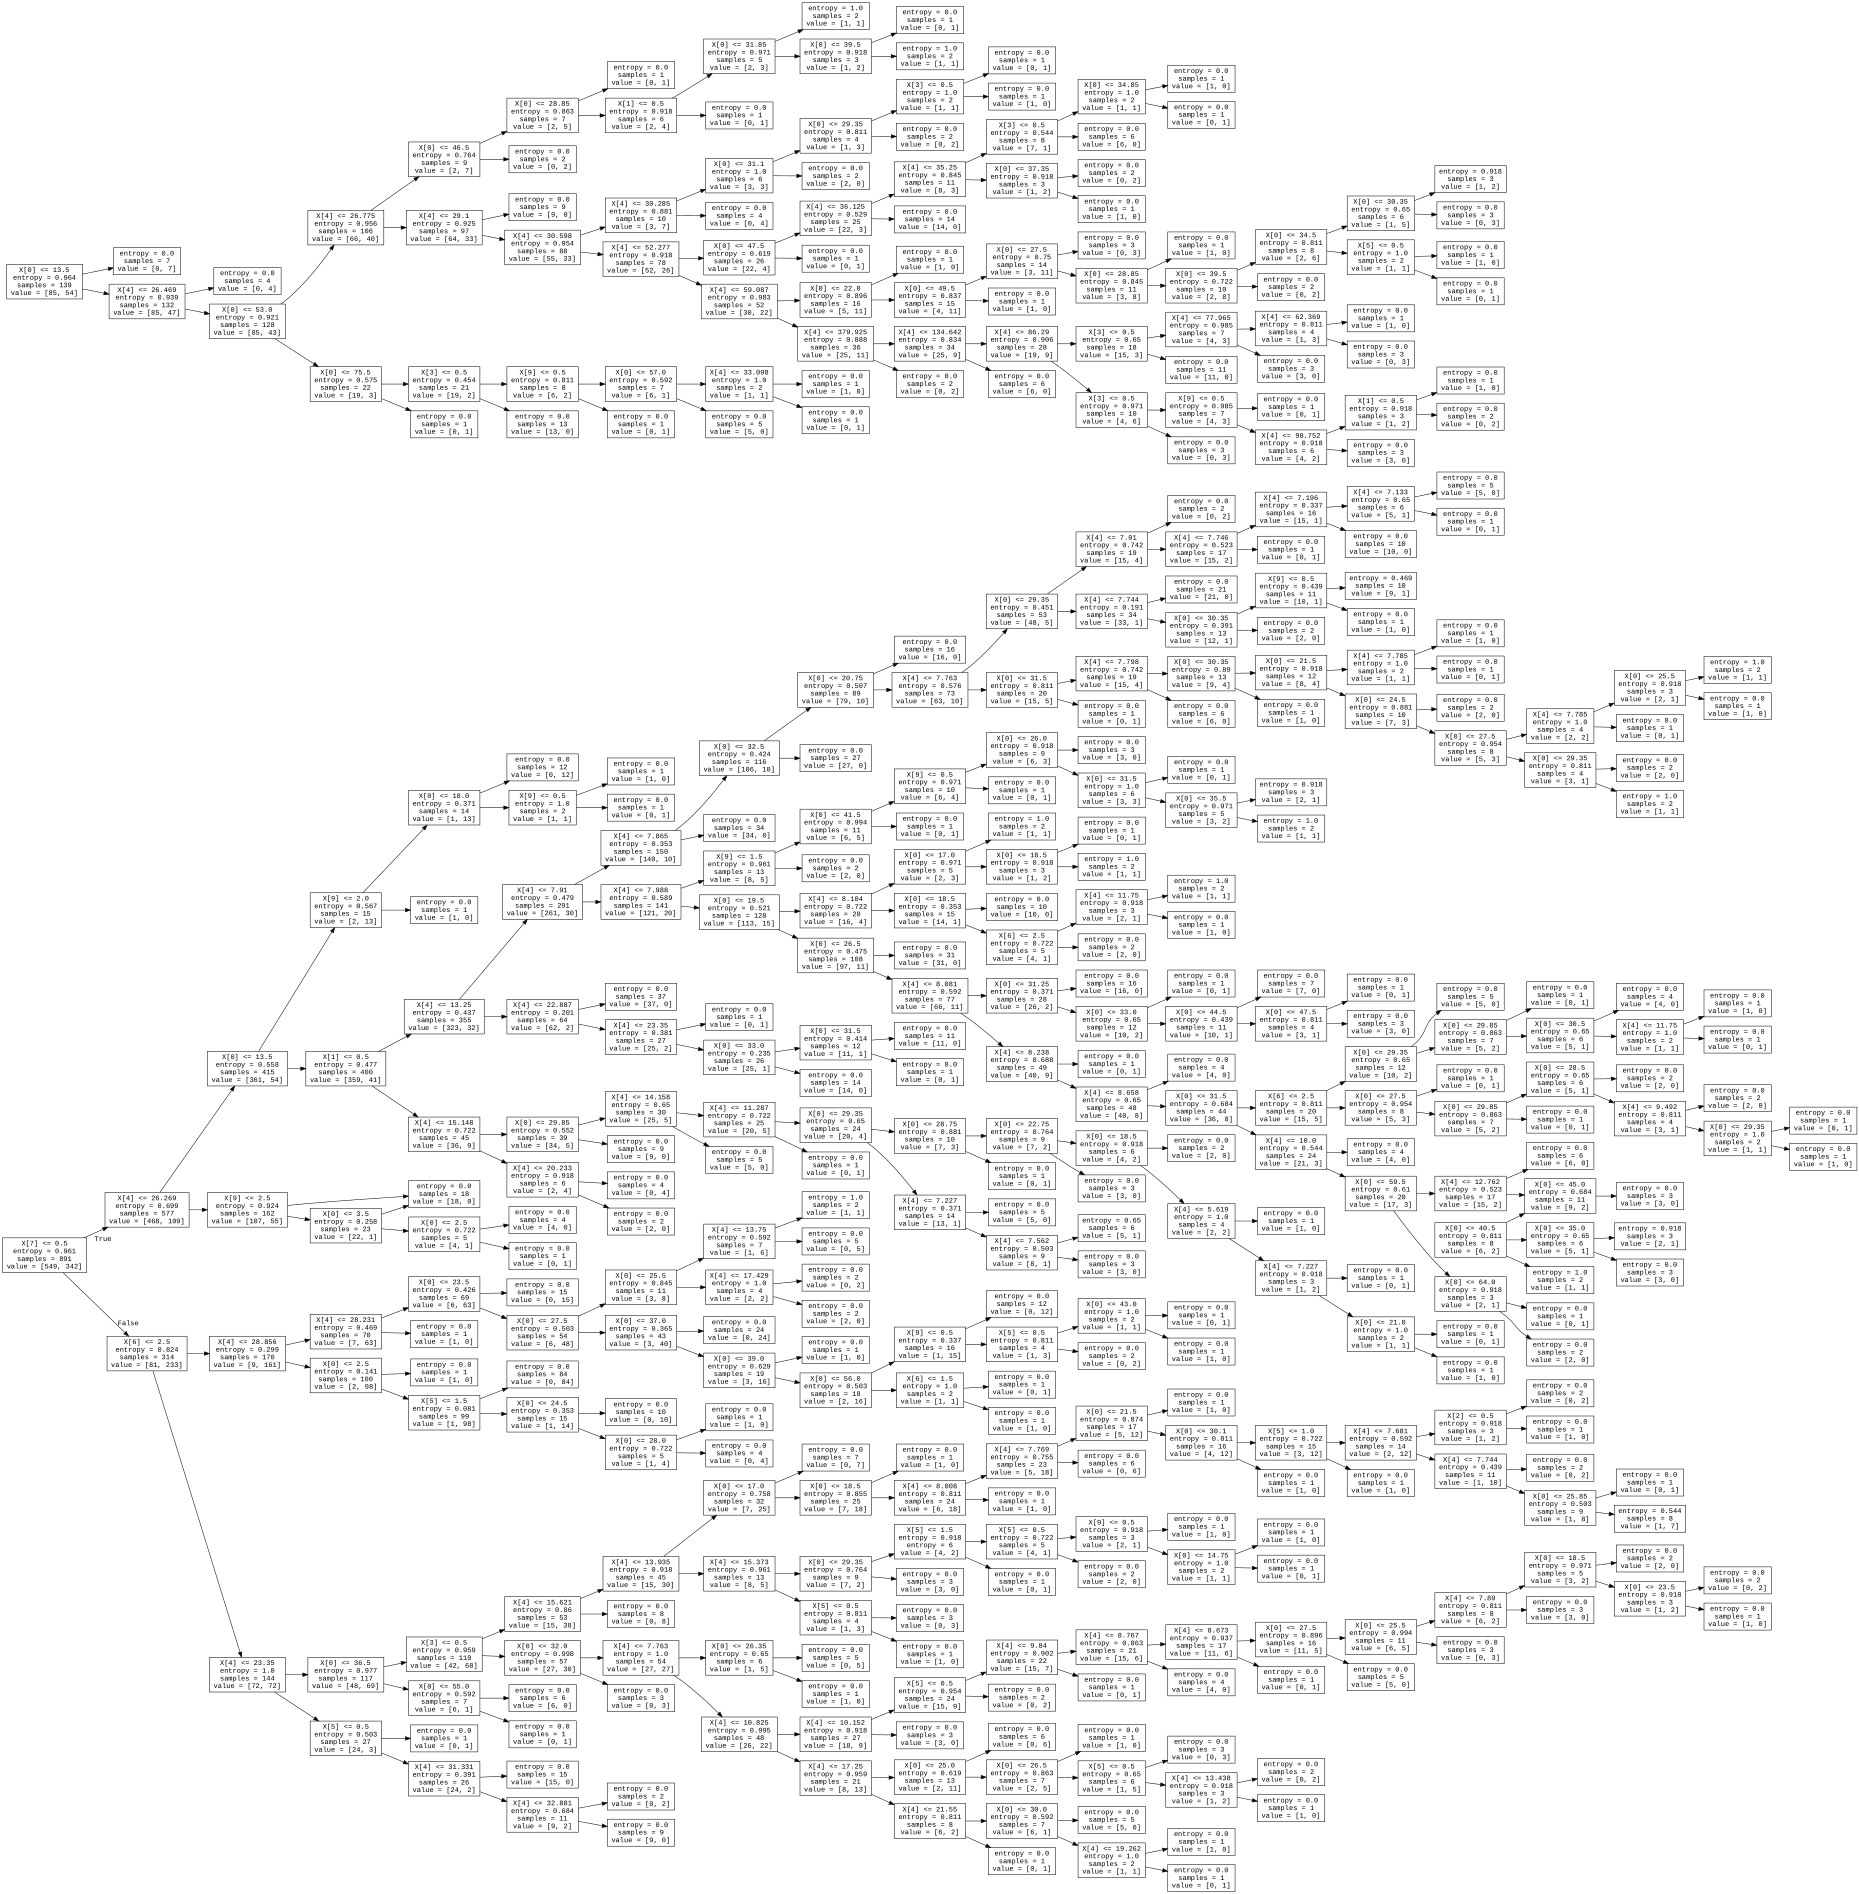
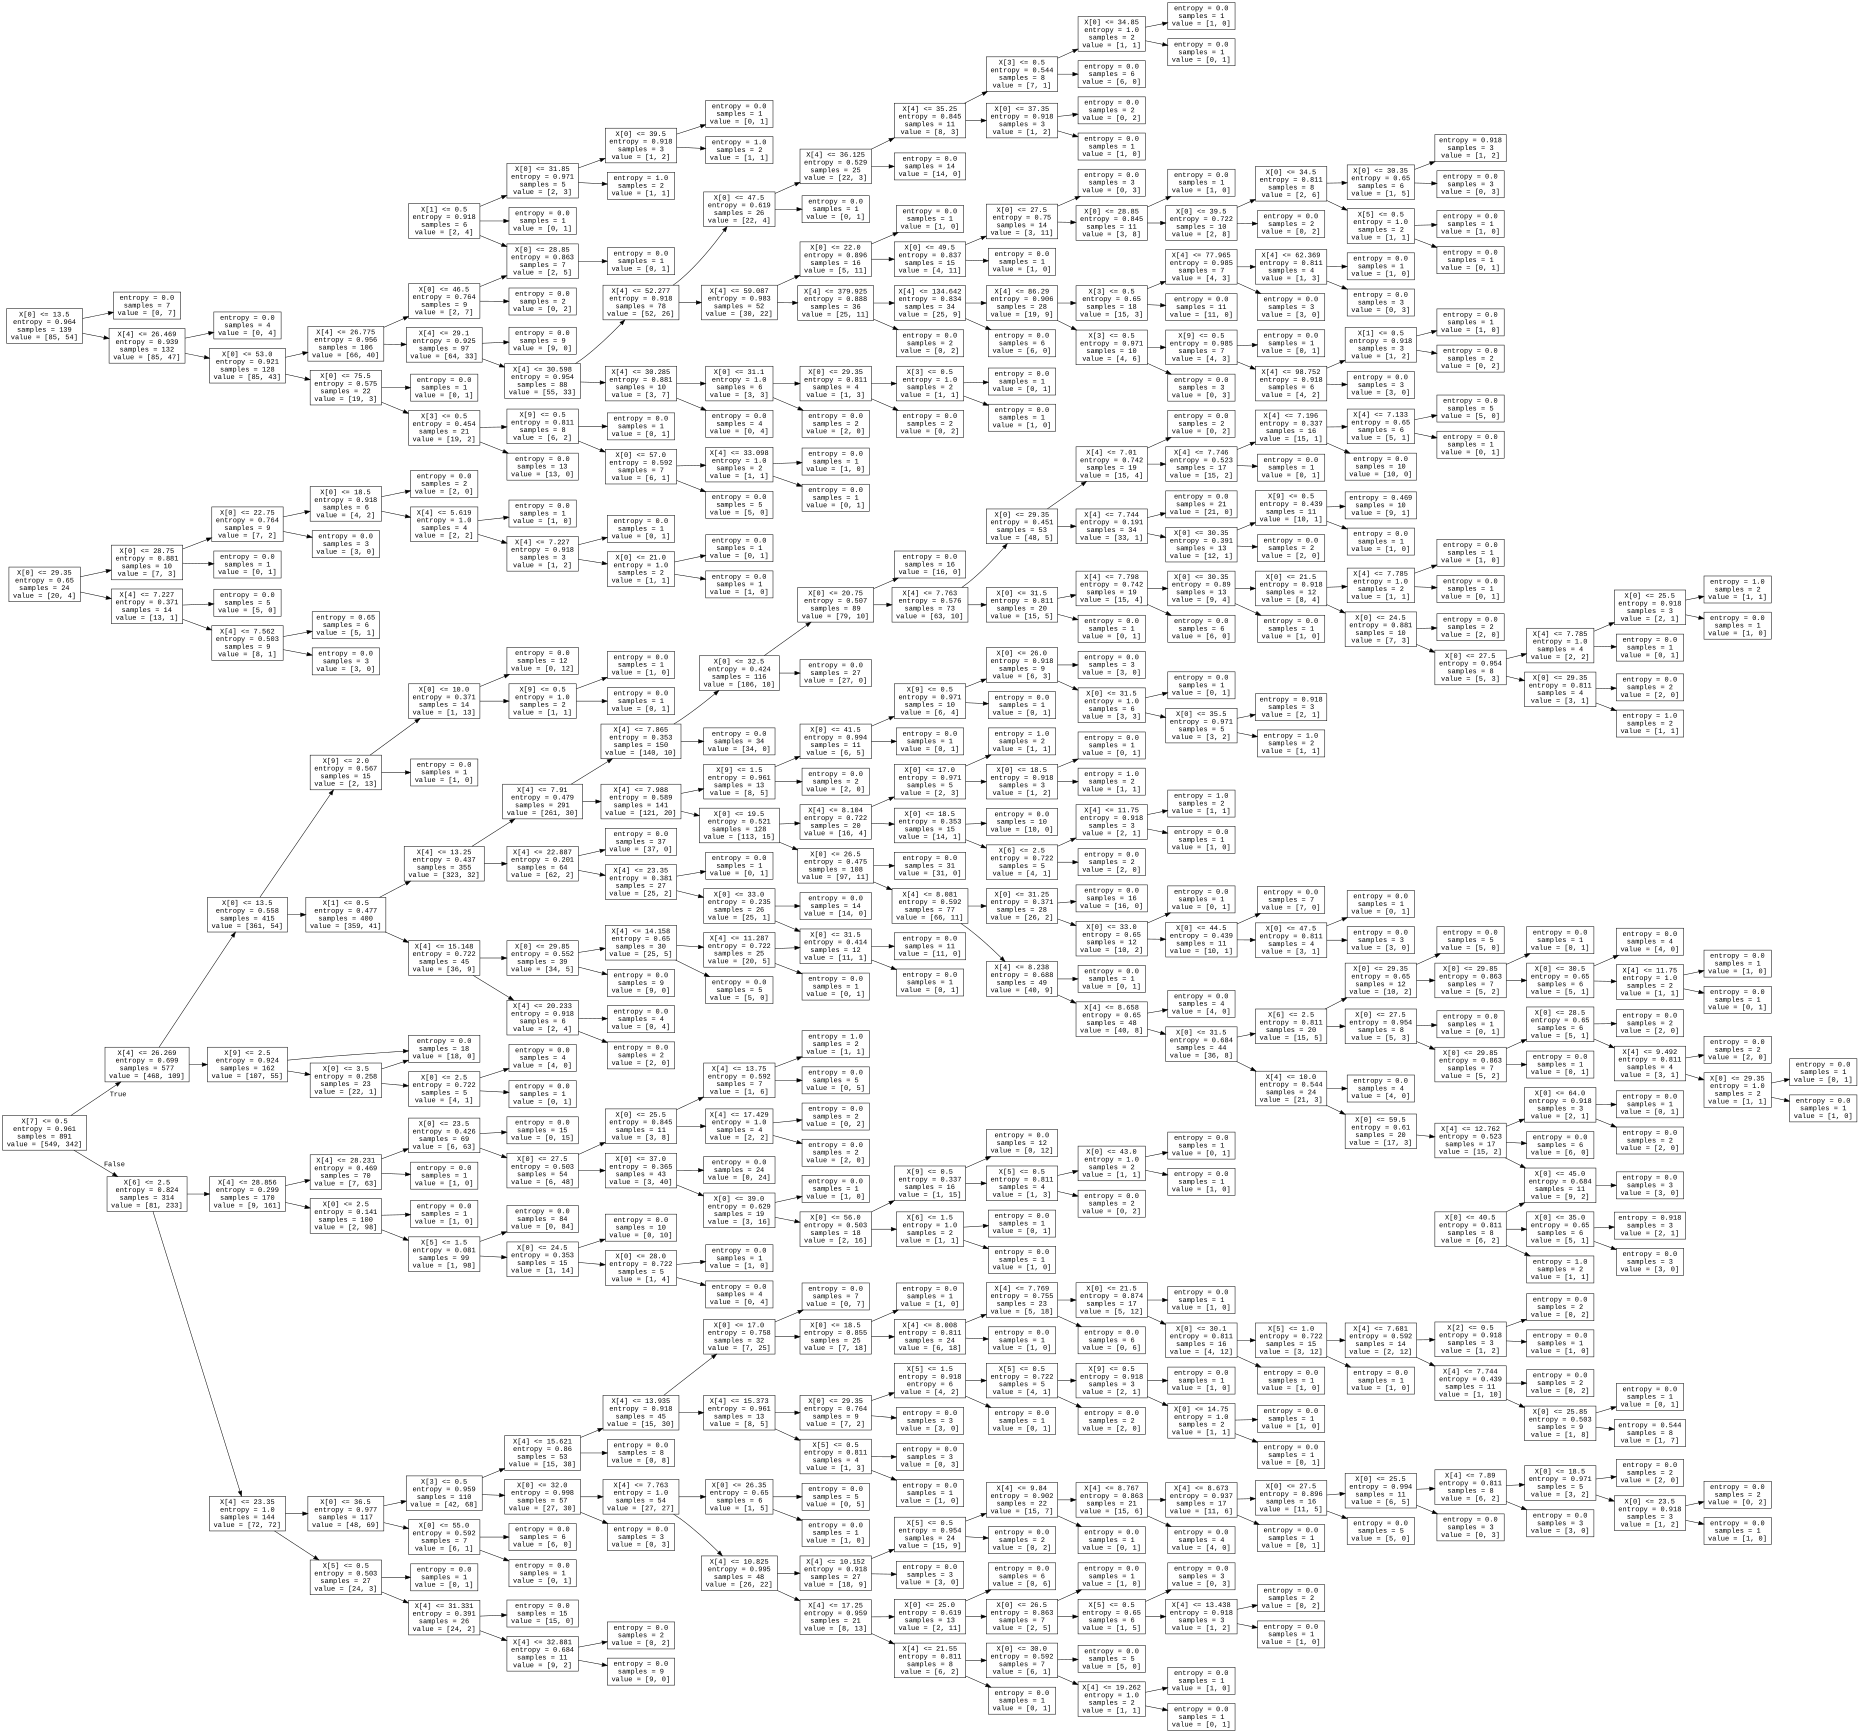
edge "X[0] <= 28.85 entropy = 0.863 samples = 7 value = [2, 5]" -> "X[1] <= 0.5 entropy = 0.918 samples = 6 value = [2, 4]": reversed
edge "X[4] <= 11.287 entropy = 0.722 samples = 25 value = [20, 5]" -> "X[0] <= 29.35 entropy = 0.65 samples = 24 value = [20, 4]": now "X[4] <= 11.287 entropy = 0.722 samples = 25 value = [20, 5]" -> "X[0] <= 31.5 entropy = 0.414 samples = 12 value = [11, 1]"
edge "X[0] <= 59.5 entropy = 0.61 samples = 20 value = [17, 3]" -> "X[0] <= 64.0 entropy = 0.918 samples = 3 value = [2, 1]": now "X[4] <= 12.762 entropy = 0.523 samples = 17 value = [15, 2]" -> "X[0] <= 64.0 entropy = 0.918 samples = 3 value = [2, 1]"
